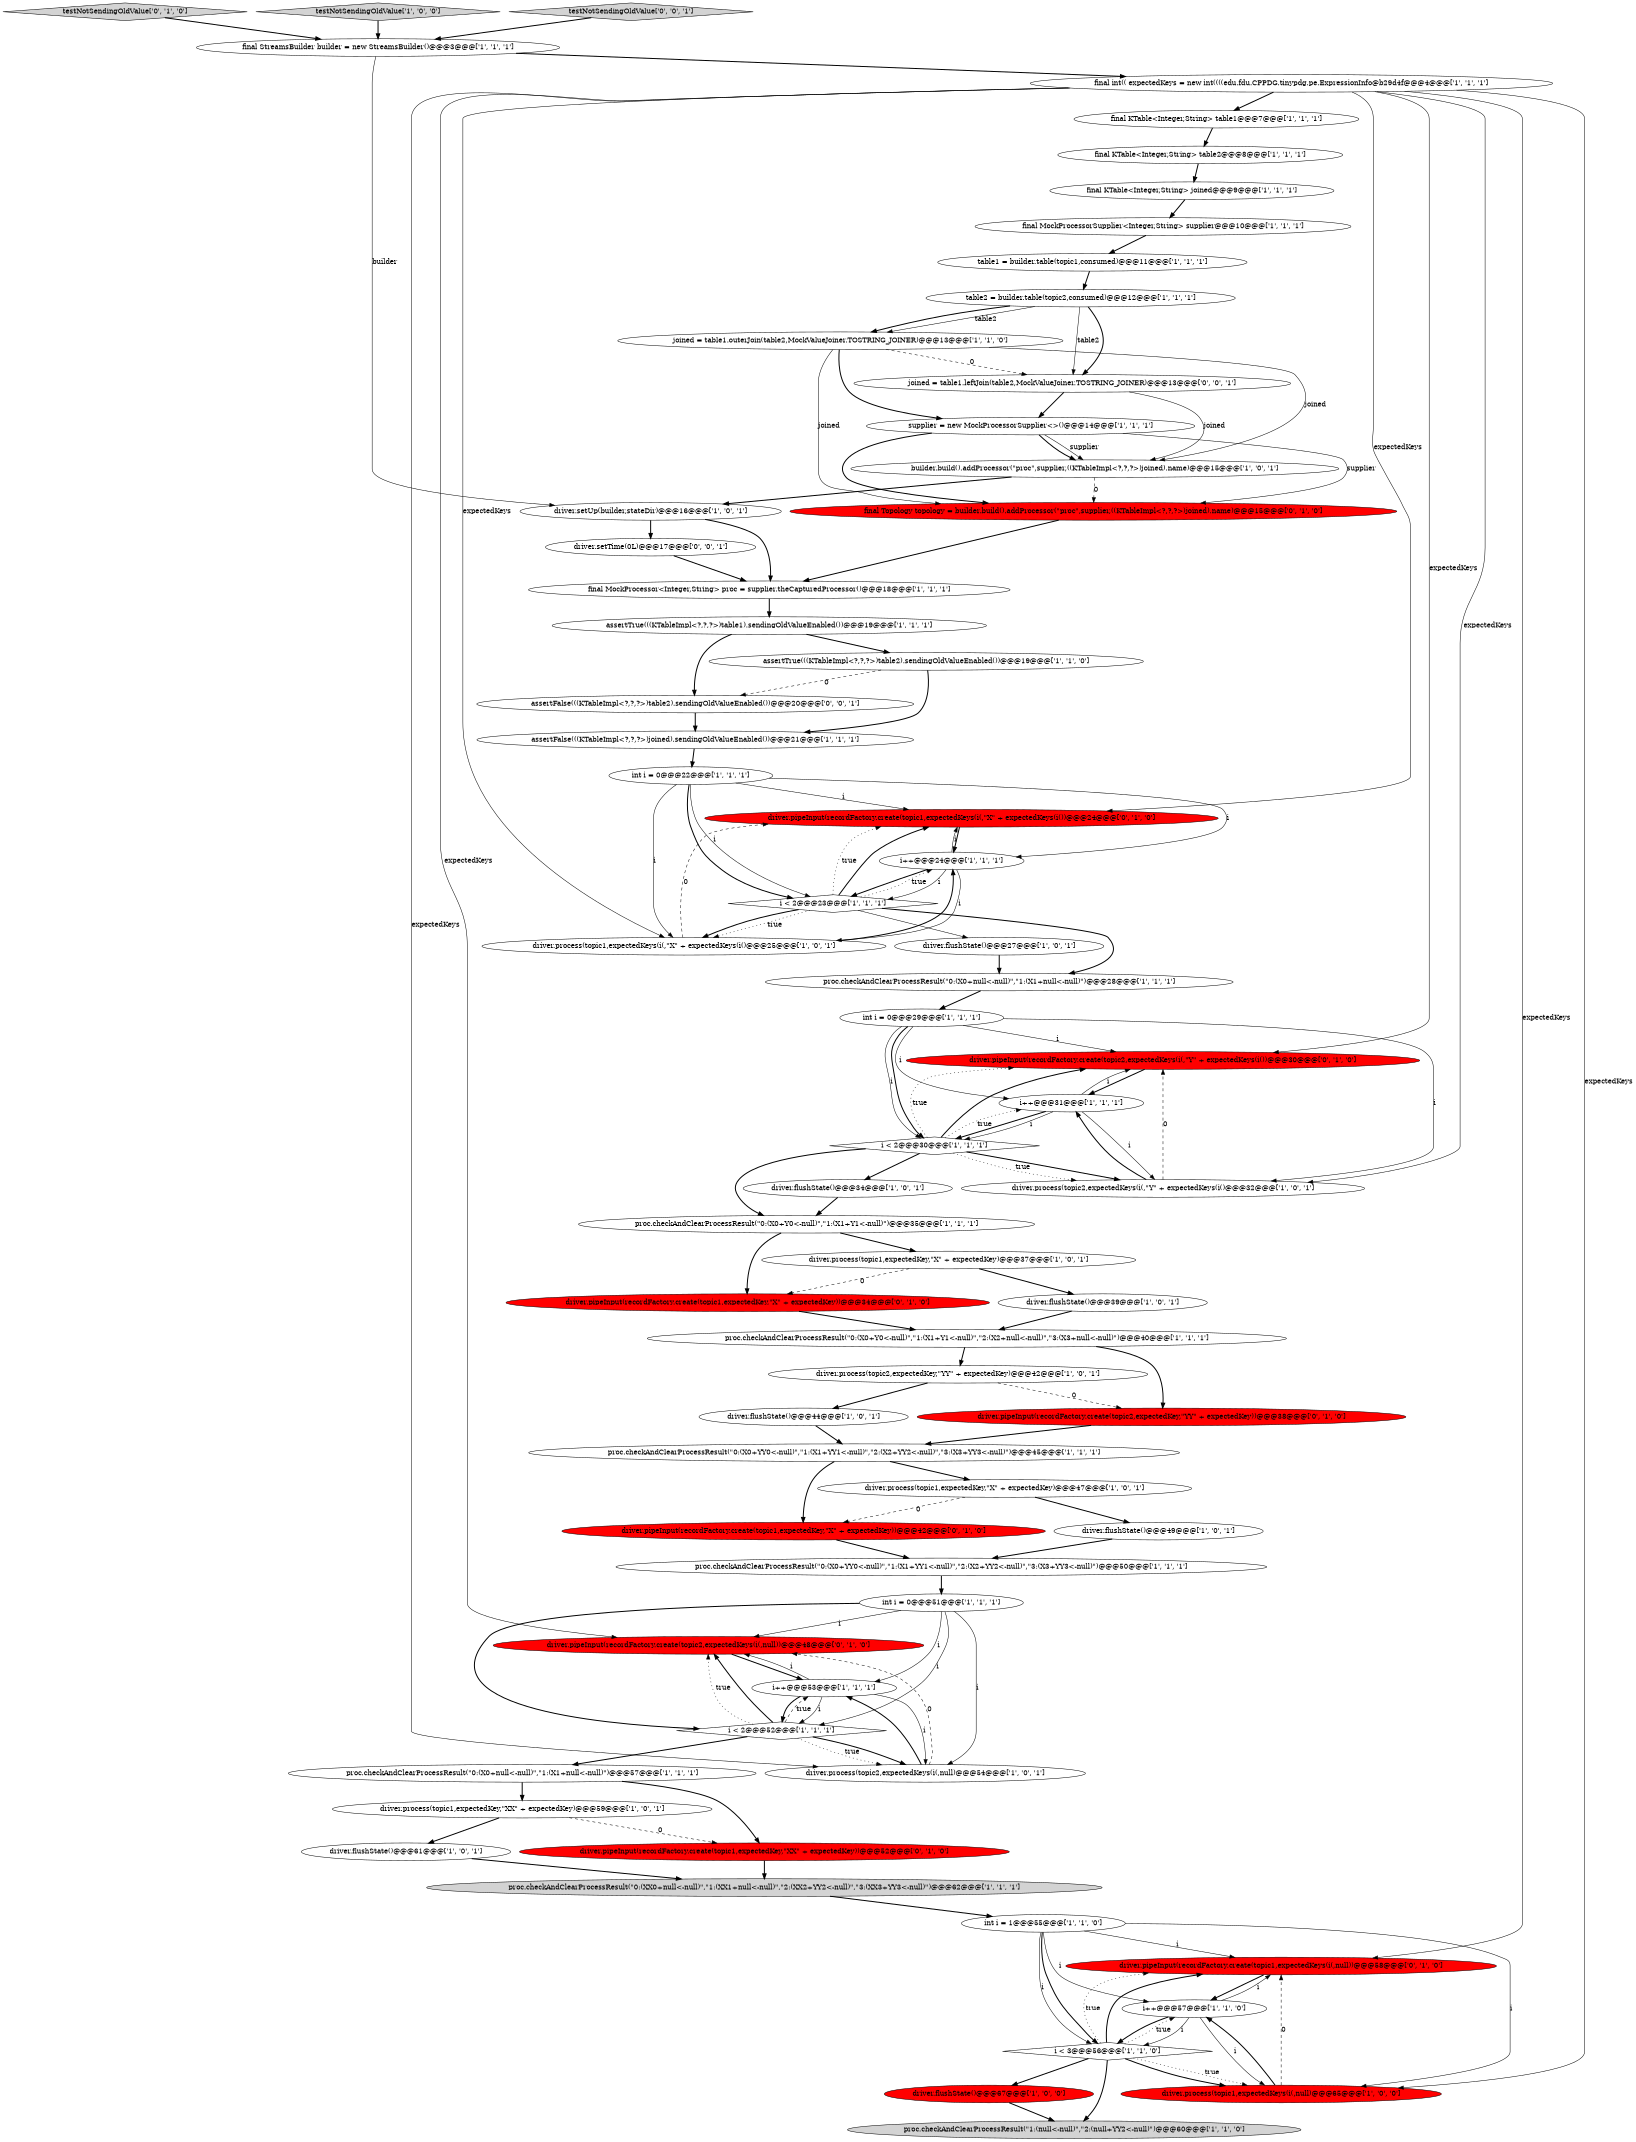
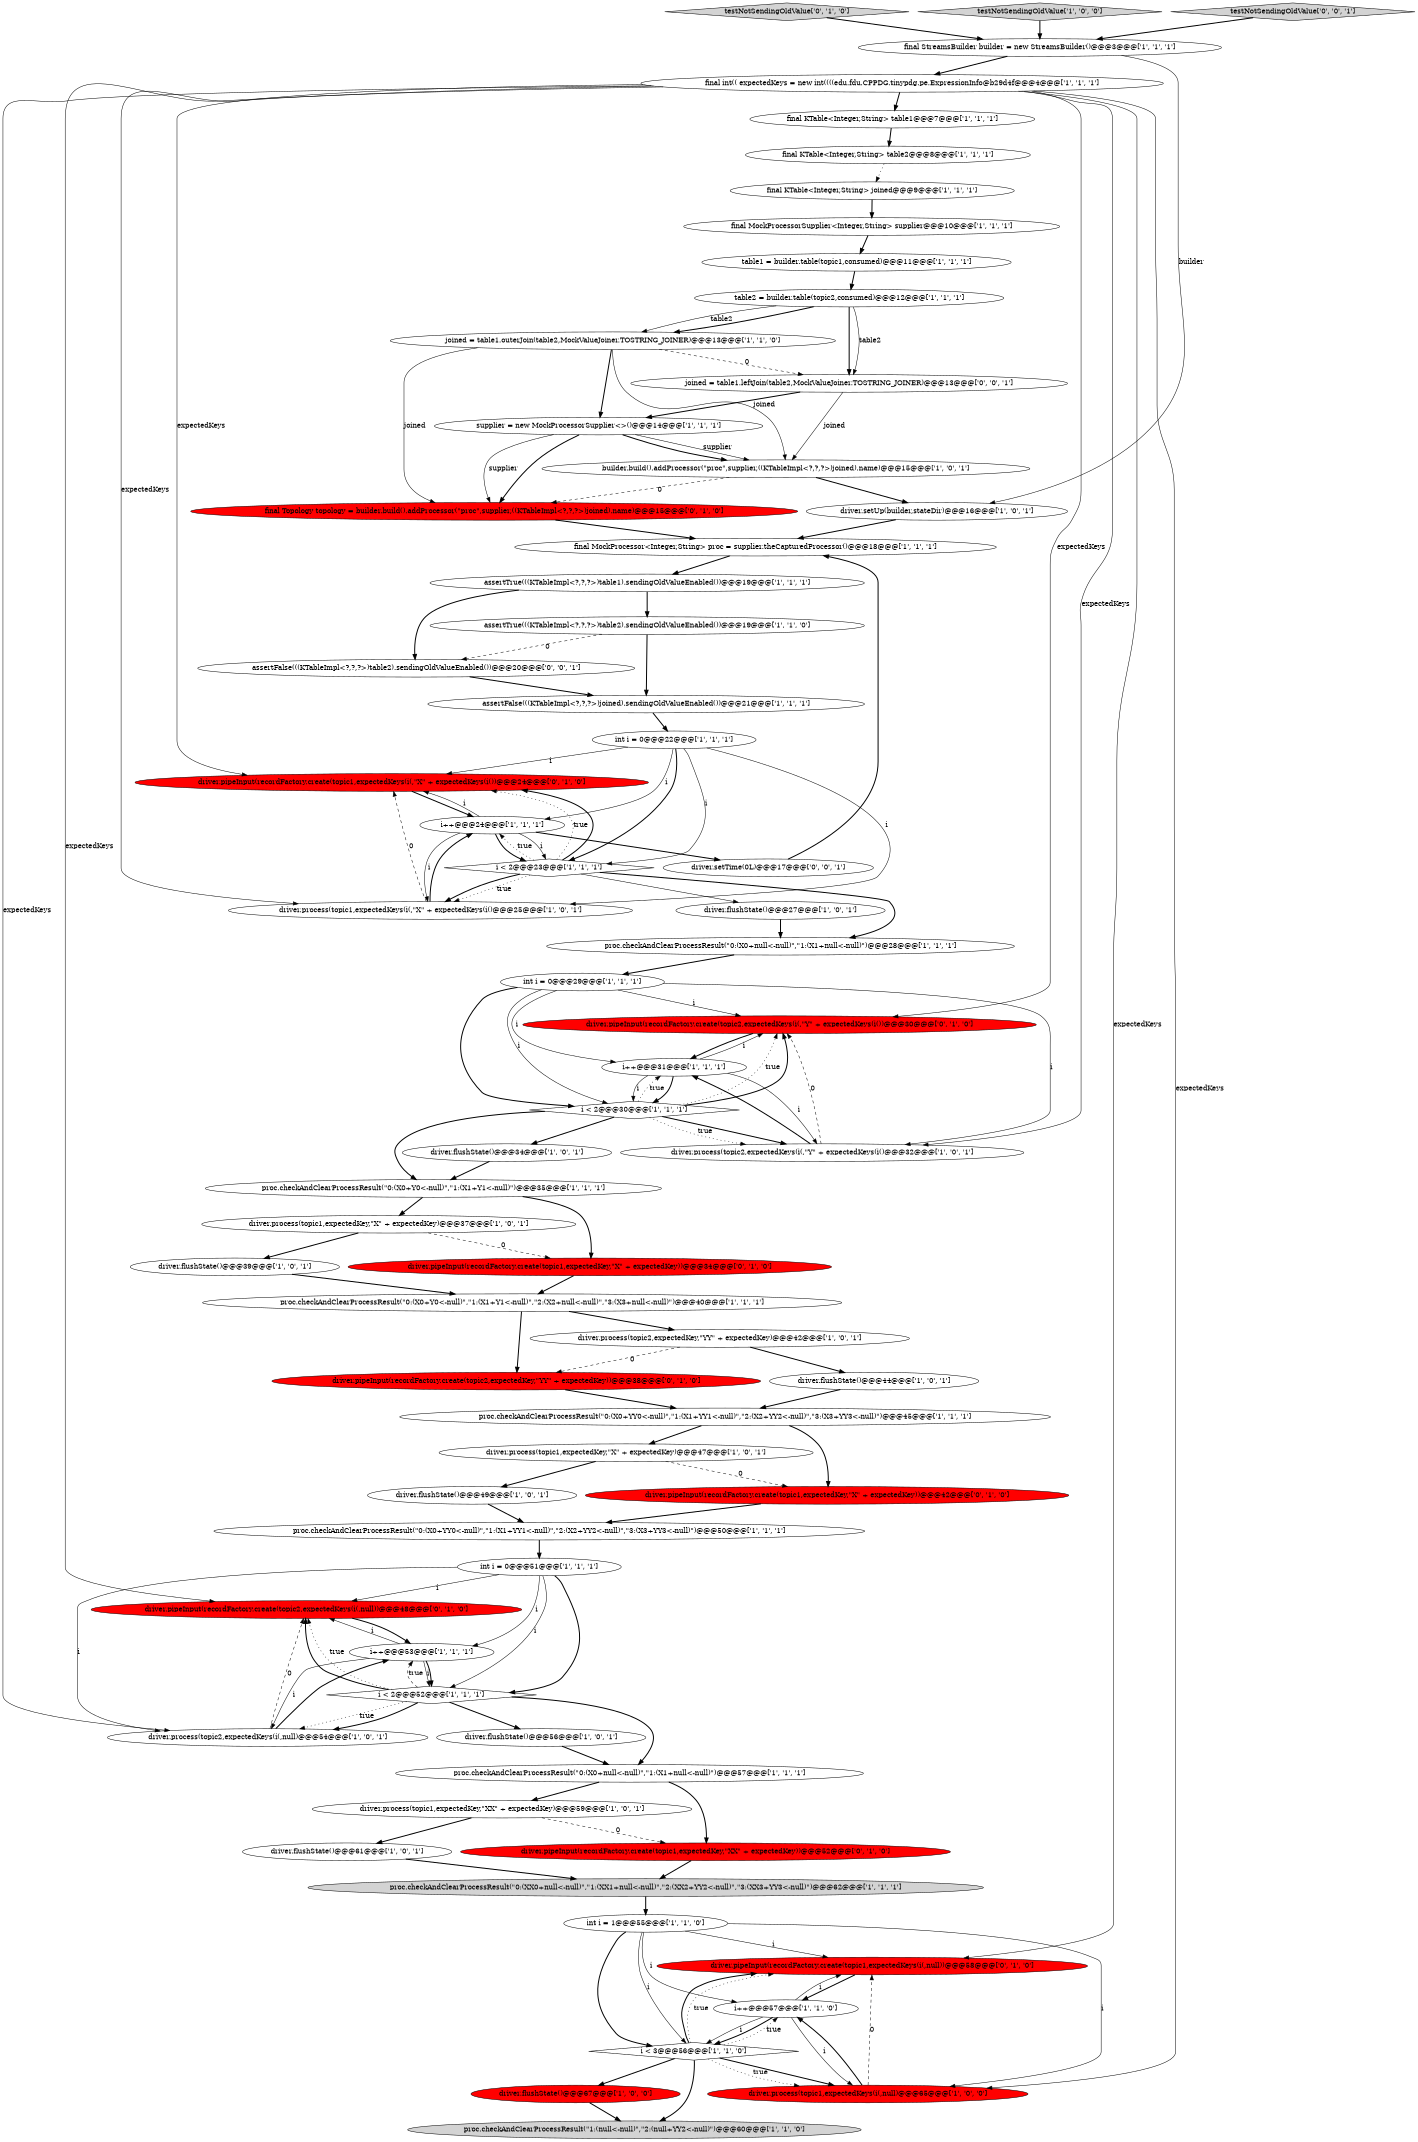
edge "final KTable<Integer,String> table2@@@8@@@['1', '1', '1']" -> "final KTable<Integer,String> joined@@@9@@@['1', '1', '1']": style bold -> dotted
edge "driver.setUp(builder,stateDir)@@@16@@@['1', '0', '1']" -> "driver.setTime(0L)@@@17@@@['0', '0', '1']": now "i++@@@24@@@['1', '1', '1']" -> "driver.setTime(0L)@@@17@@@['0', '0', '1']"
node "driver.flushState()@@@56@@@['1', '0', '1']": added
